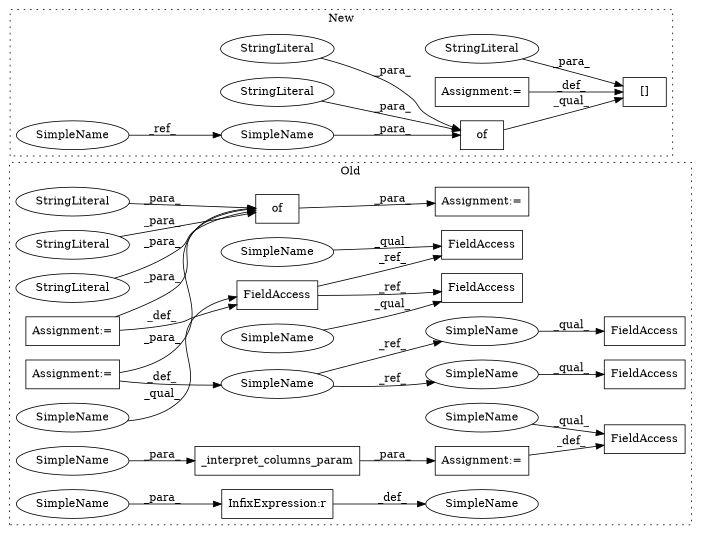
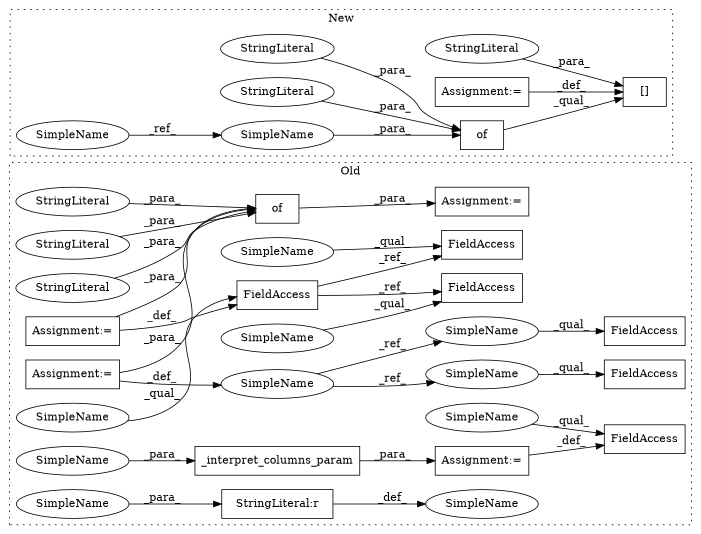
node "InfixExpression:r": label "InfixExpression:r" -> "StringLiteral:r"
